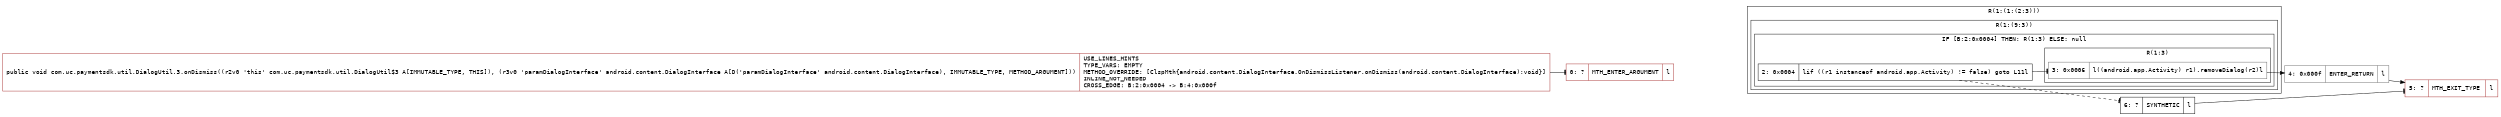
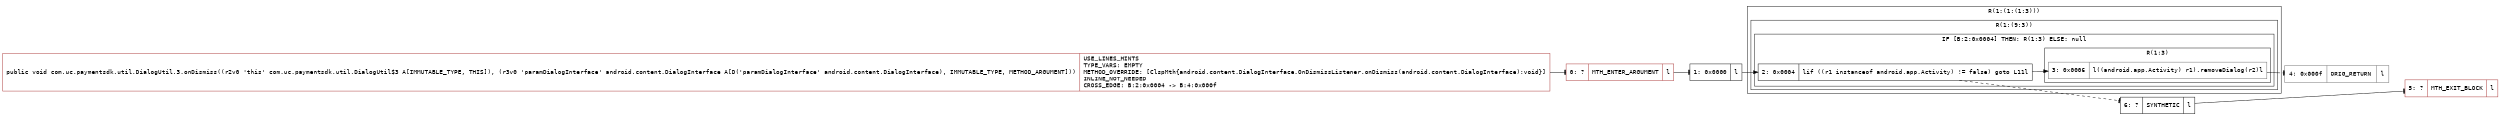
cluster "R(1:(1:(2:3)))": label "R(1:(1:(2:3)))" -> "R(1:(1:(1:3)))"
edge "2: 0x0004" -> "3: 0x0006": arrowhead tee -> normal
node "1: 0x0000": added
edge "3: 0x0006" -> "4: 0x000f": arrowhead normal -> tee
node "4: 0x000f": text "ENTER_RETURN" -> "ORIG_RETURN"
edge "4: 0x000f" -> "5: ?": removed
node "5: ?": text "MTH_EXIT_TYPE" -> "MTH_EXIT_BLOCK"
